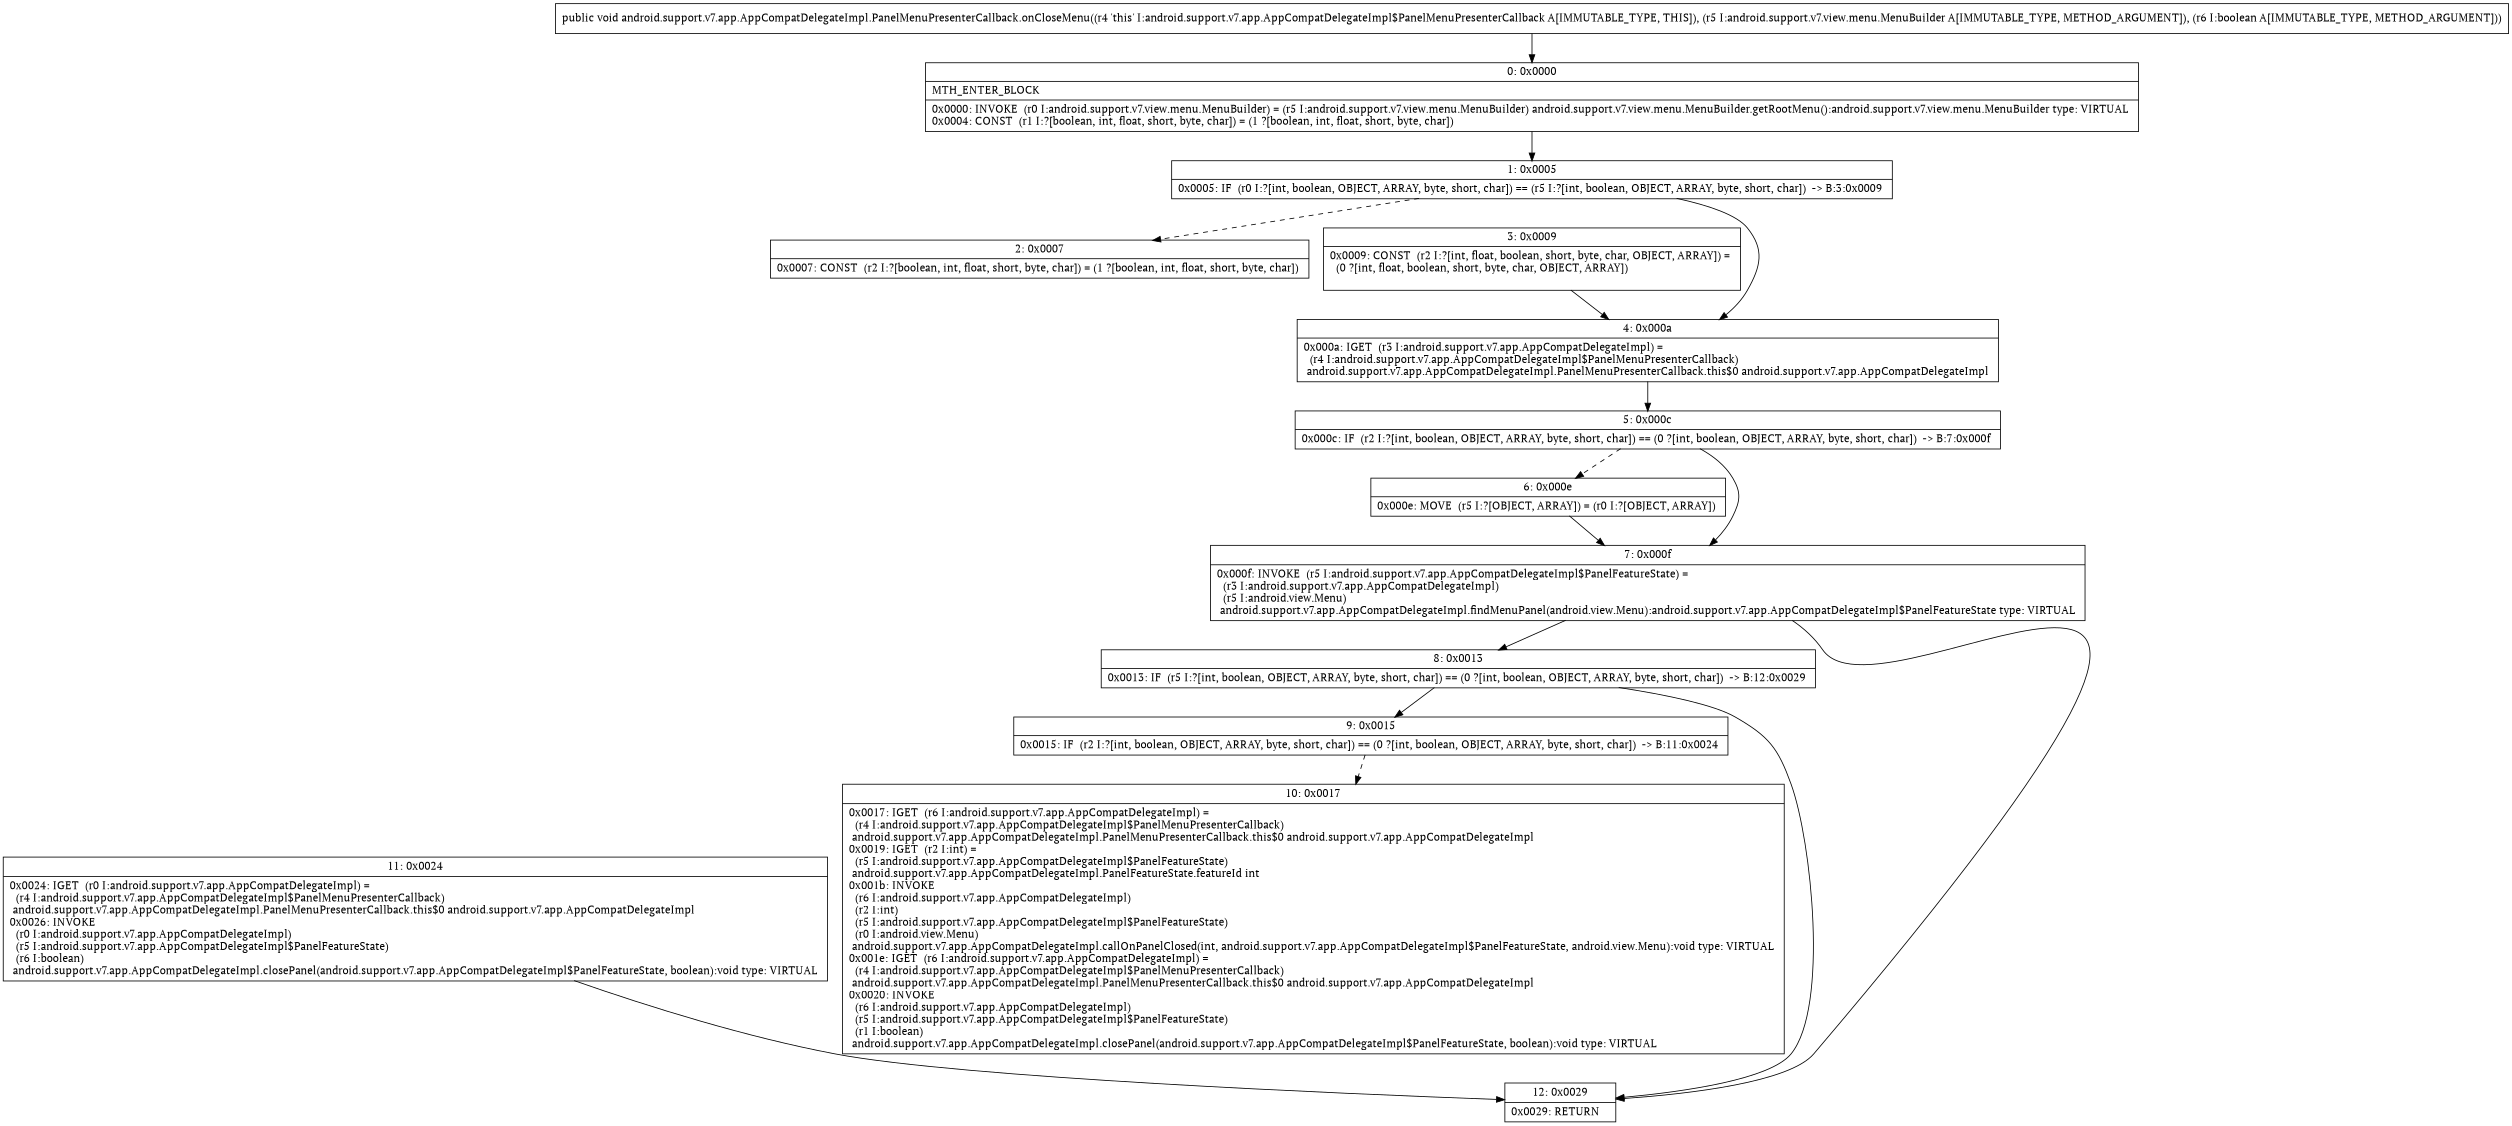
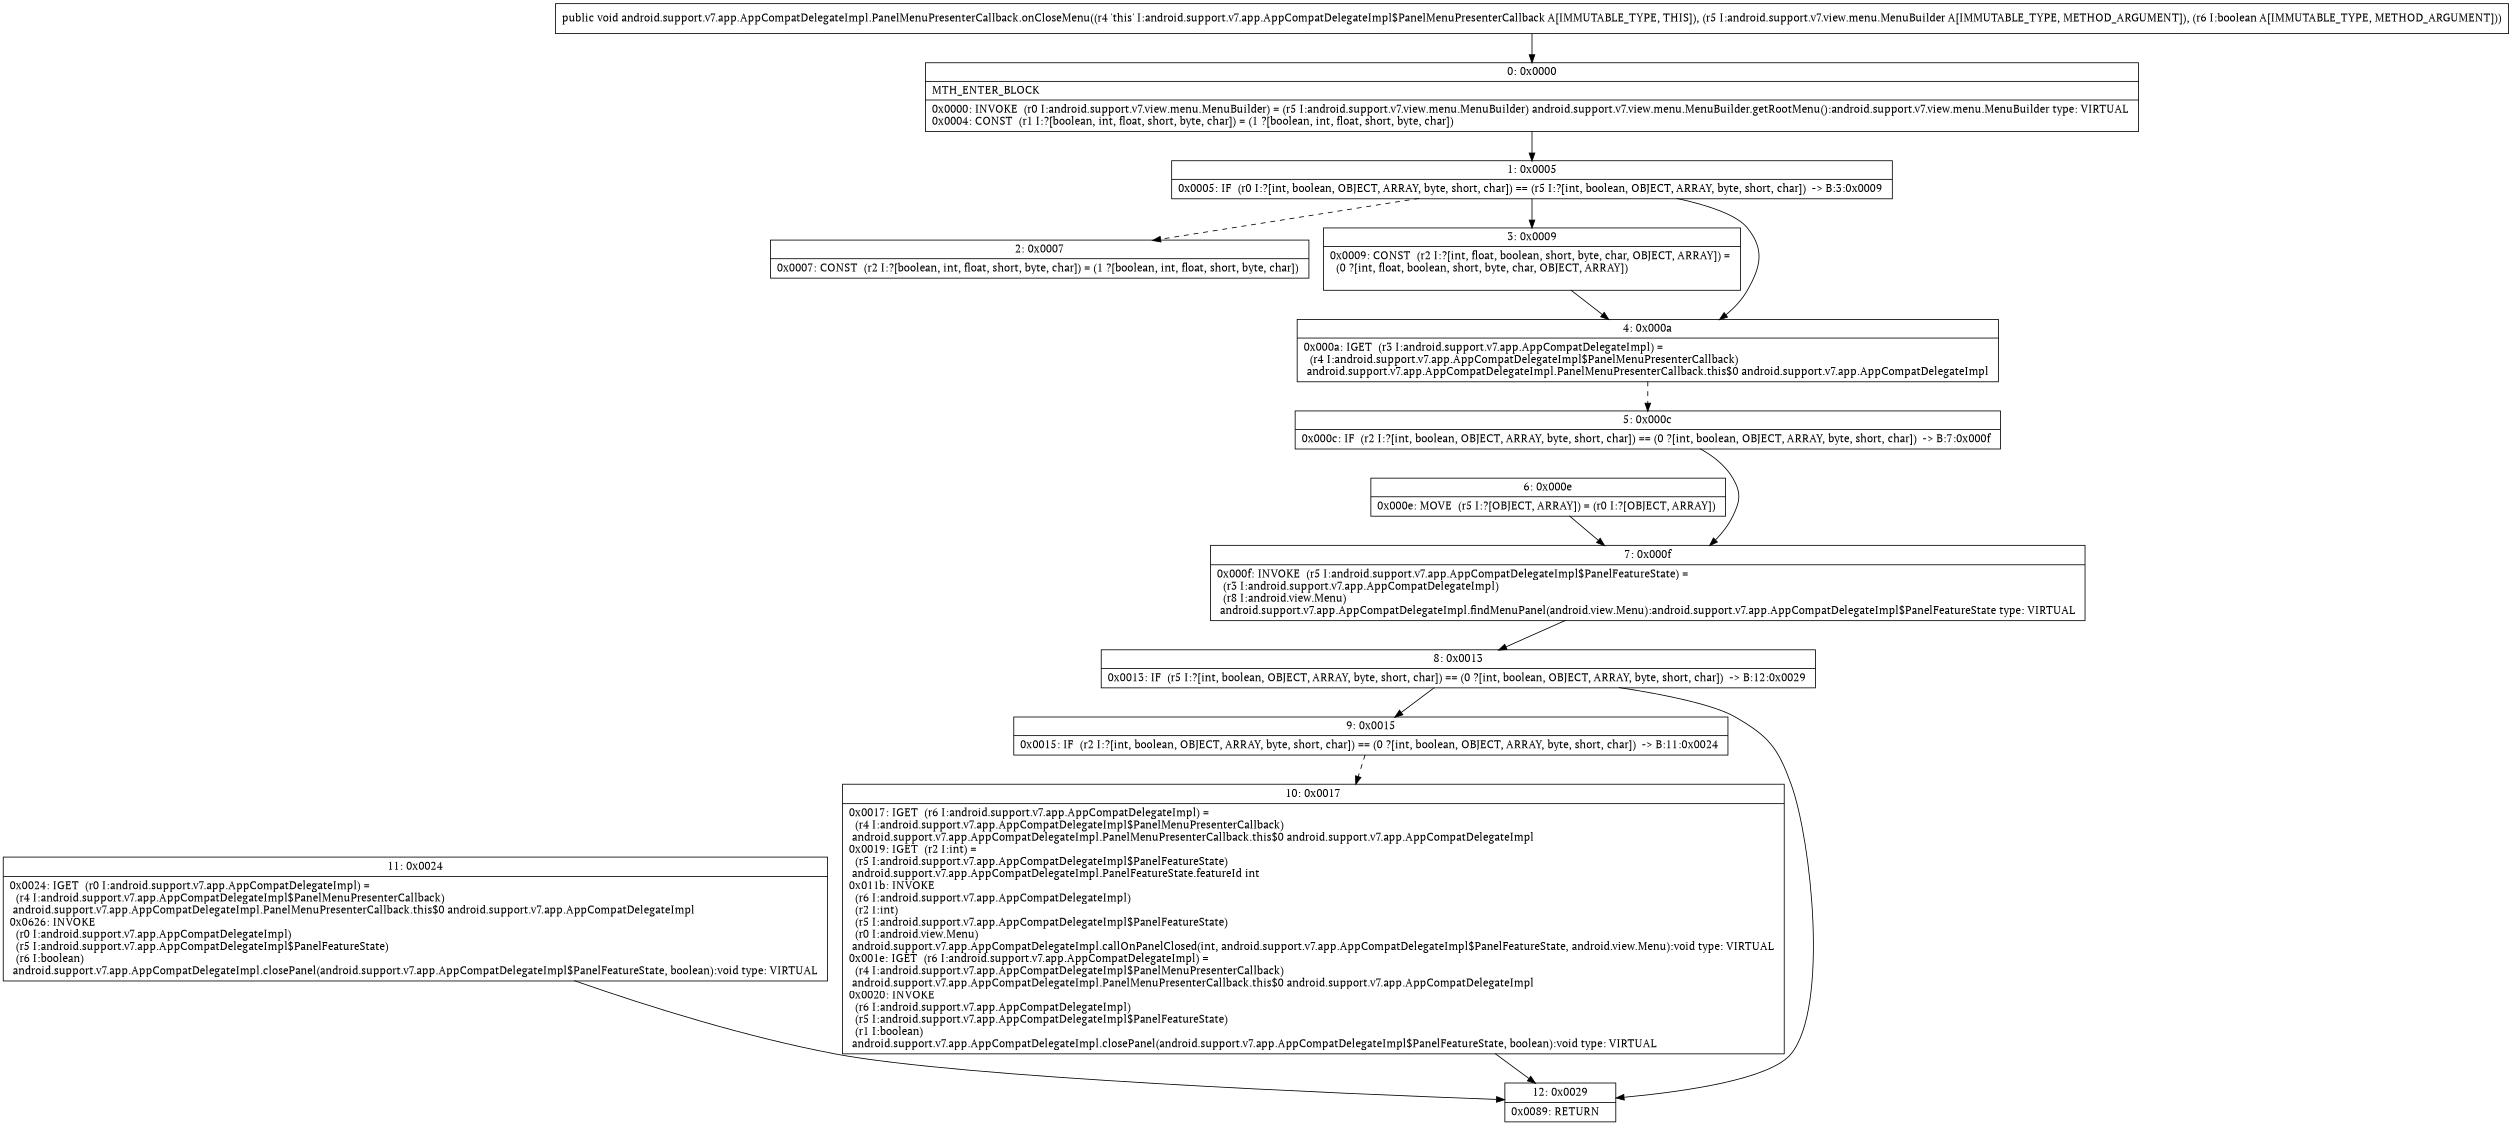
edge "1: 0x0005" -> "3: 0x0009": added
edge "4: 0x000a" -> "5: 0x000c": style solid -> dashed
edge "5: 0x000c" -> "6: 0x000e": removed
node "7: 0x000f": text "(r5 I:android.view.Menu)" -> "(r8 I:android.view.Menu)"
edge "7: 0x000f" -> "12: 0x0029": now "10: 0x0017" -> "12: 0x0029"
node "10: 0x0017": text "0x001b: INVOKE" -> "0x011b: INVOKE"
node "11: 0x0024": text "0x0026: INVOKE" -> "0x0626: INVOKE"
node "12: 0x0029": text "0x0029: RETURN" -> "0x0089: RETURN"
